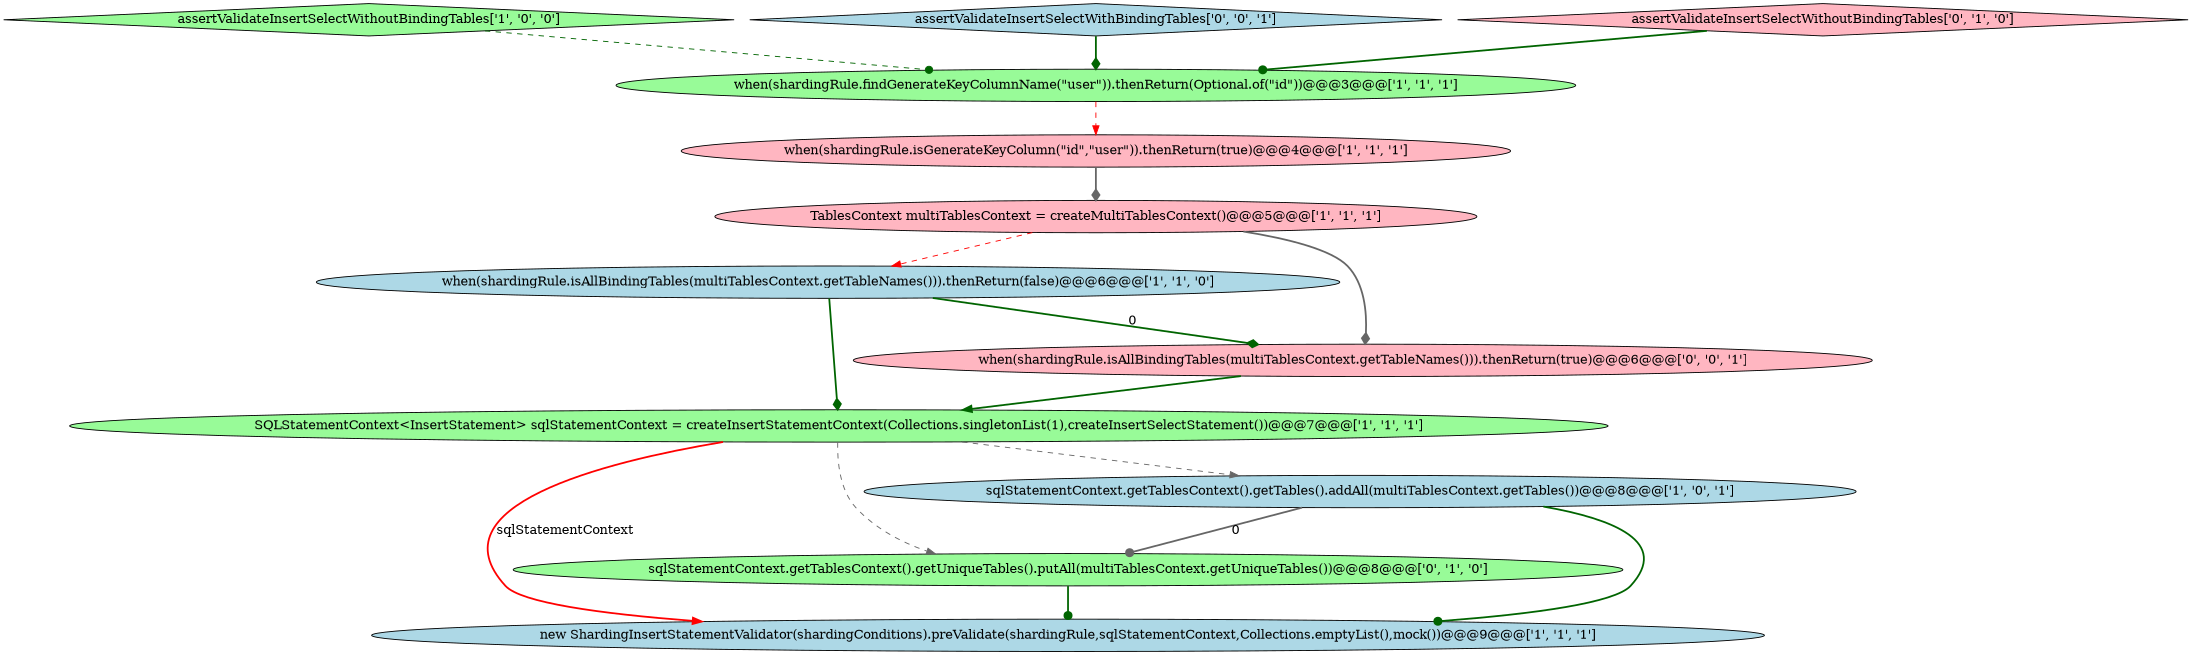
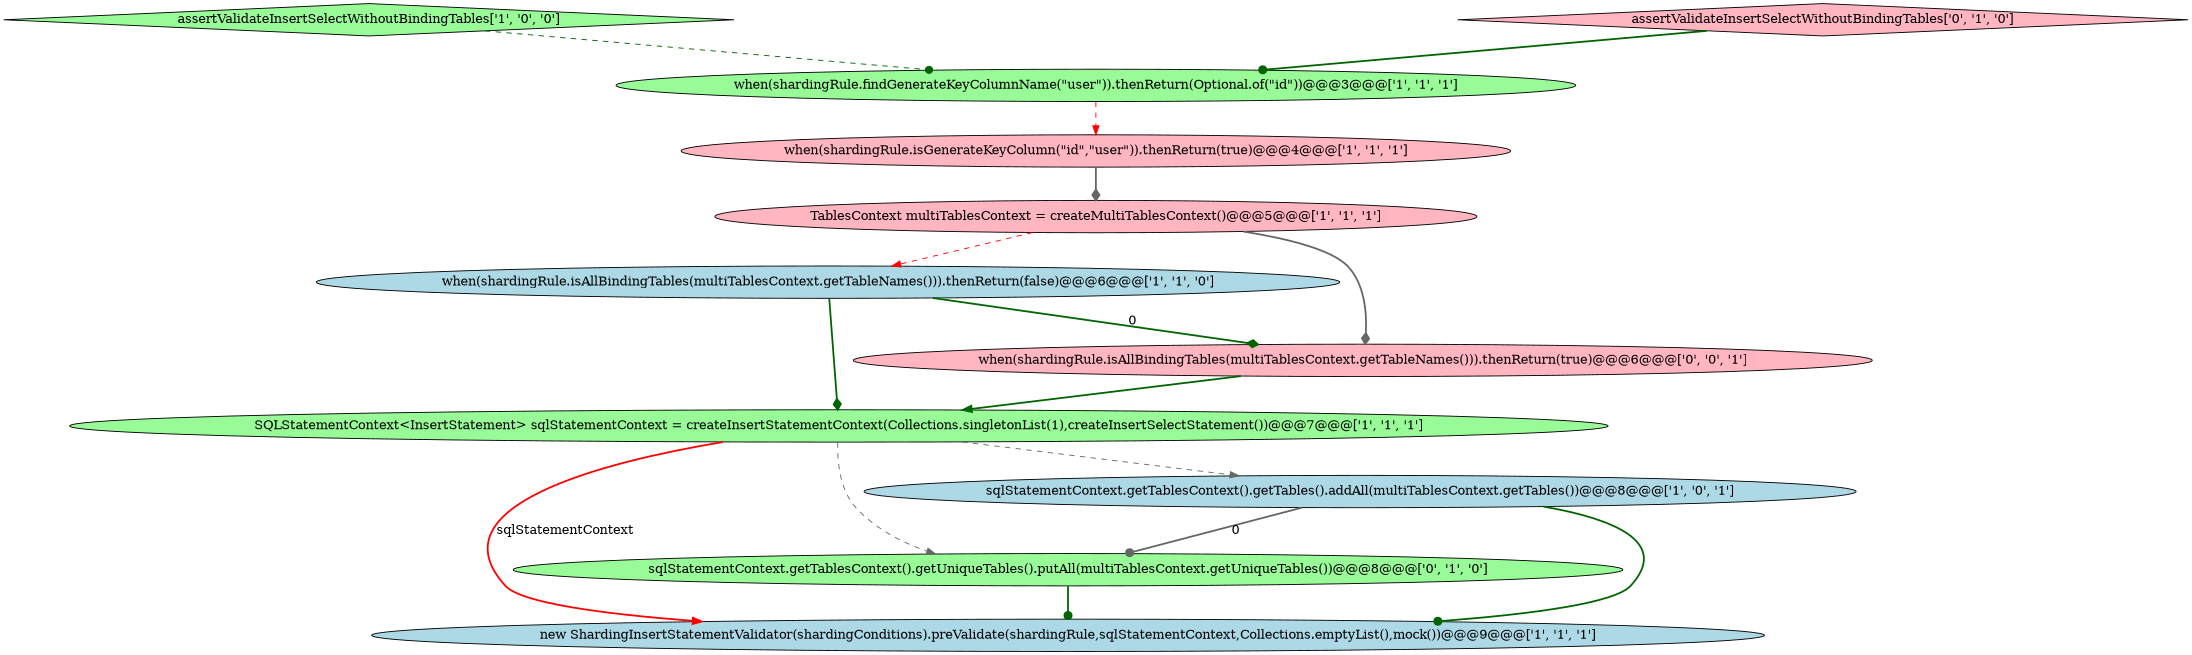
node "assertValidateInsertSelectWithBindingTables['0', '0', '1']": removed
